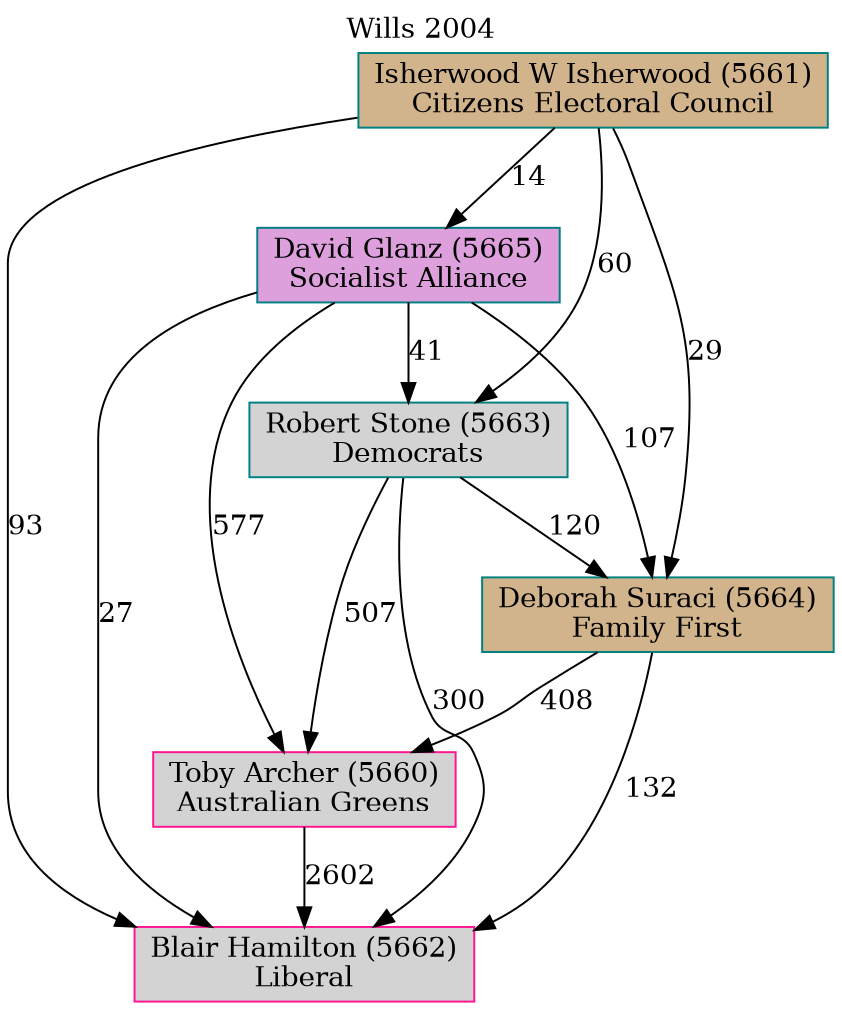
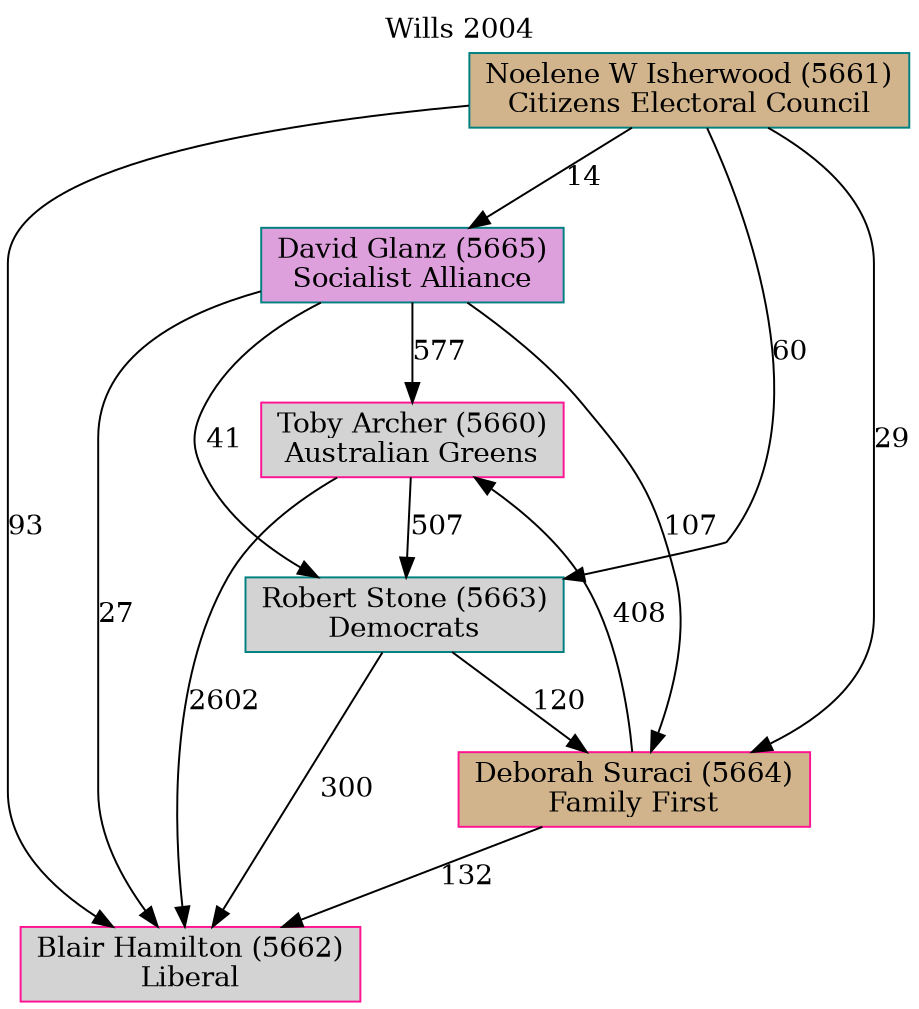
node "Isherwood W Isherwood (5661) Citizens Electoral Council": label "Isherwood W Isherwood (5661) Citizens Electoral Council" -> "Noelene W Isherwood (5661) Citizens Electoral Council"
edge "Robert Stone (5663) Democrats" -> "Toby Archer (5660) Australian Greens": reversed
node "Deborah Suraci (5664) Family First": color teal -> deeppink
